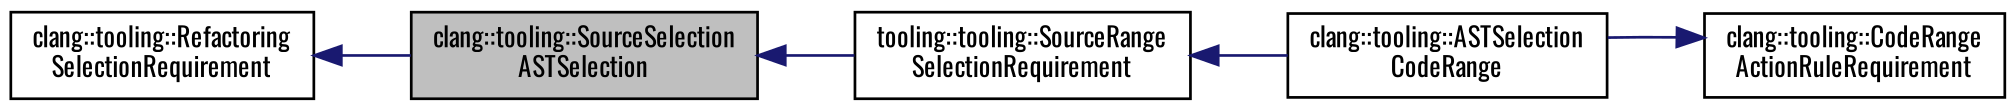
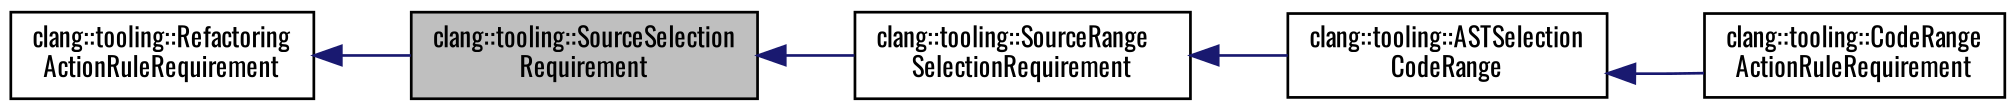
edge "clang::tooling::ASTSelection CodeRange" -> "clang::tooling::CodeRange ActionRuleRequirement": reversed
node "clang::tooling::Refactoring SelectionRequirement": label "clang::tooling::Refactoring SelectionRequirement" -> "clang::tooling::Refactoring ActionRuleRequirement"
node "clang::tooling::SourceSelection ASTSelection": label "clang::tooling::SourceSelection ASTSelection" -> "clang::tooling::SourceSelection Requirement"
node "tooling::tooling::SourceRange SelectionRequirement": label "tooling::tooling::SourceRange SelectionRequirement" -> "clang::tooling::SourceRange SelectionRequirement"
